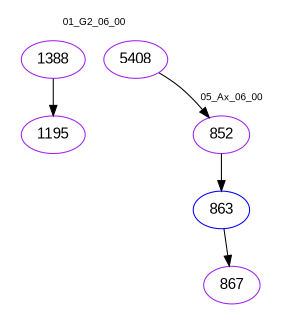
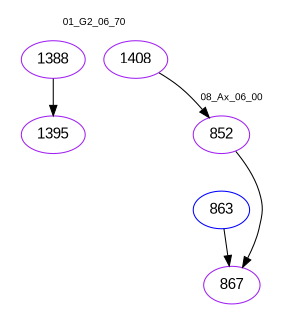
cluster "01_G2_06_00": label "01_G2_06_00" -> "01_G2_06_70"
node "5408": label "5408" -> "1408"
cluster "05_Ax_06_00": label "05_Ax_06_00" -> "08_Ax_06_00"
node "1195": label "1195" -> "1395"
edge "852" -> "863": now "852" -> "867"
